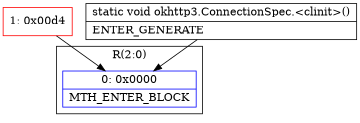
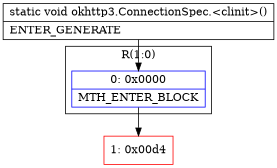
edge "1: 0x00d4" -> "0: 0x0000": reversed
cluster "R(2:0)": label "R(2:0)" -> "R(1:0)"
